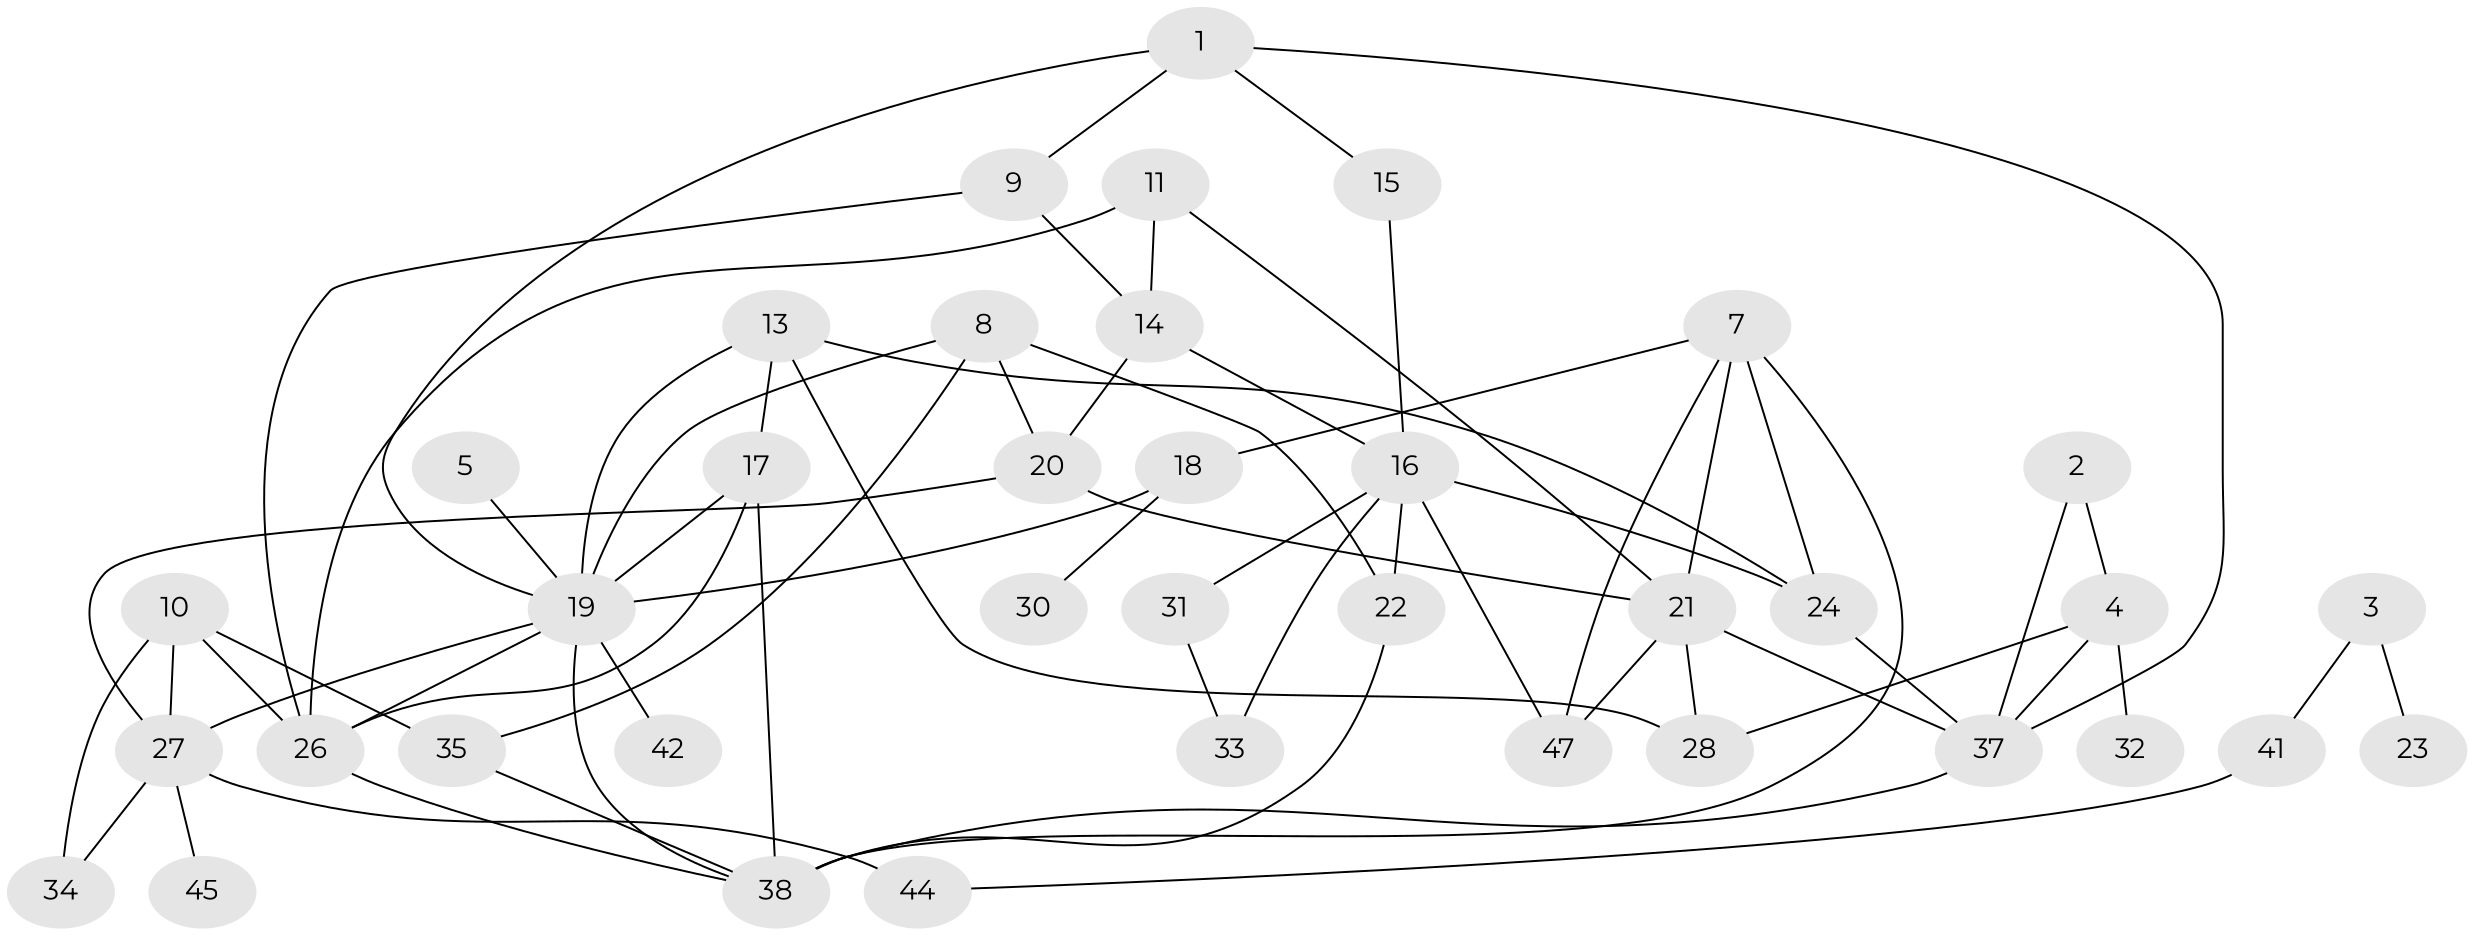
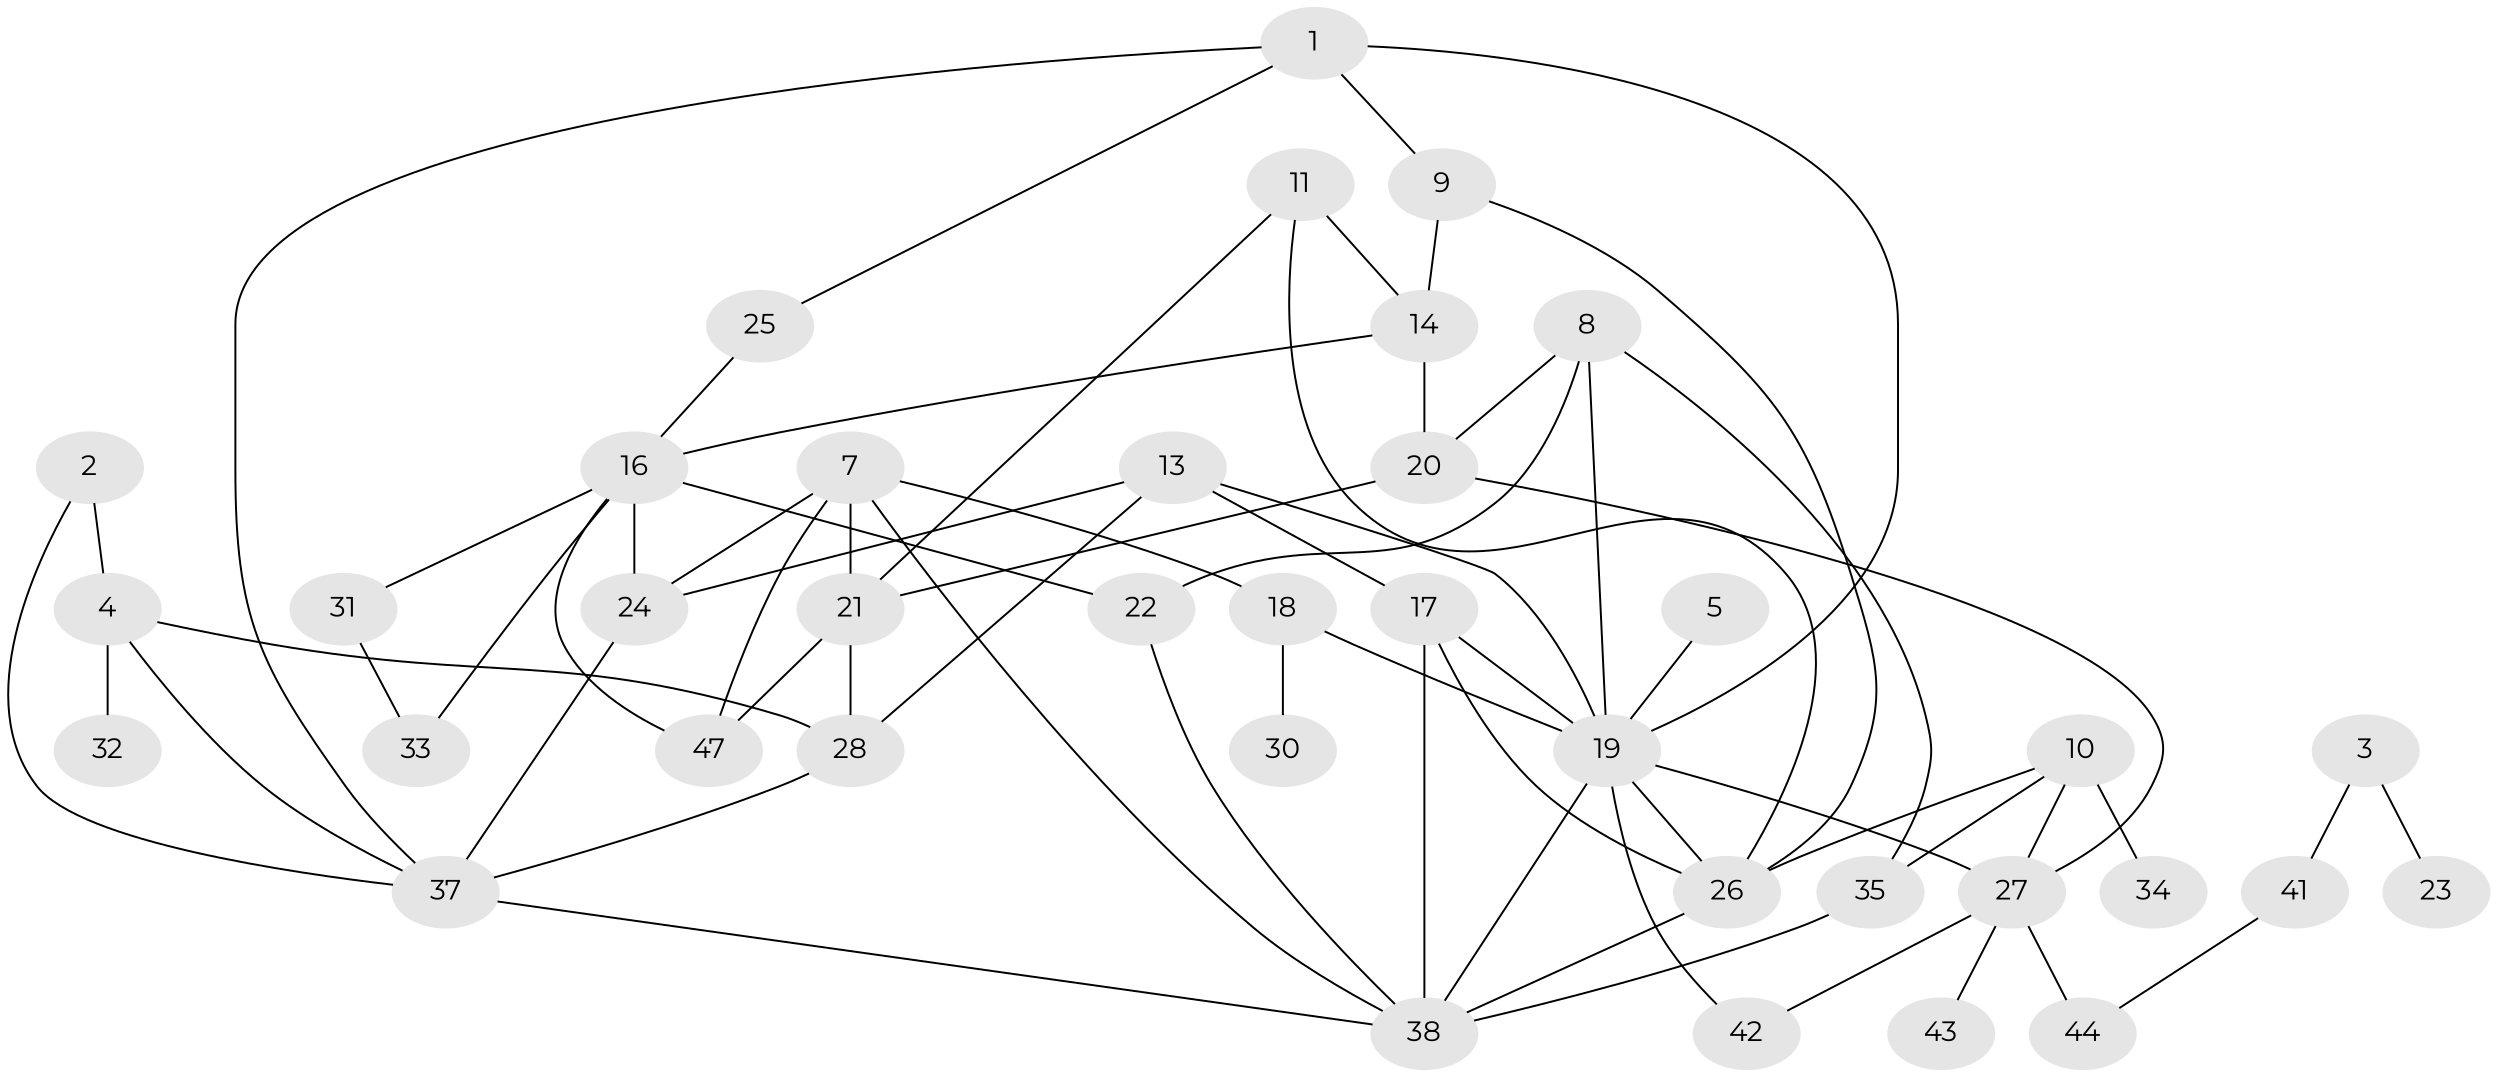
node "15": label "15" -> "25"
edge "21" -- "37": now "28" -- "37"
edge "27" -- "34": now "27" -- "42"
node "45": label "45" -> "43"
